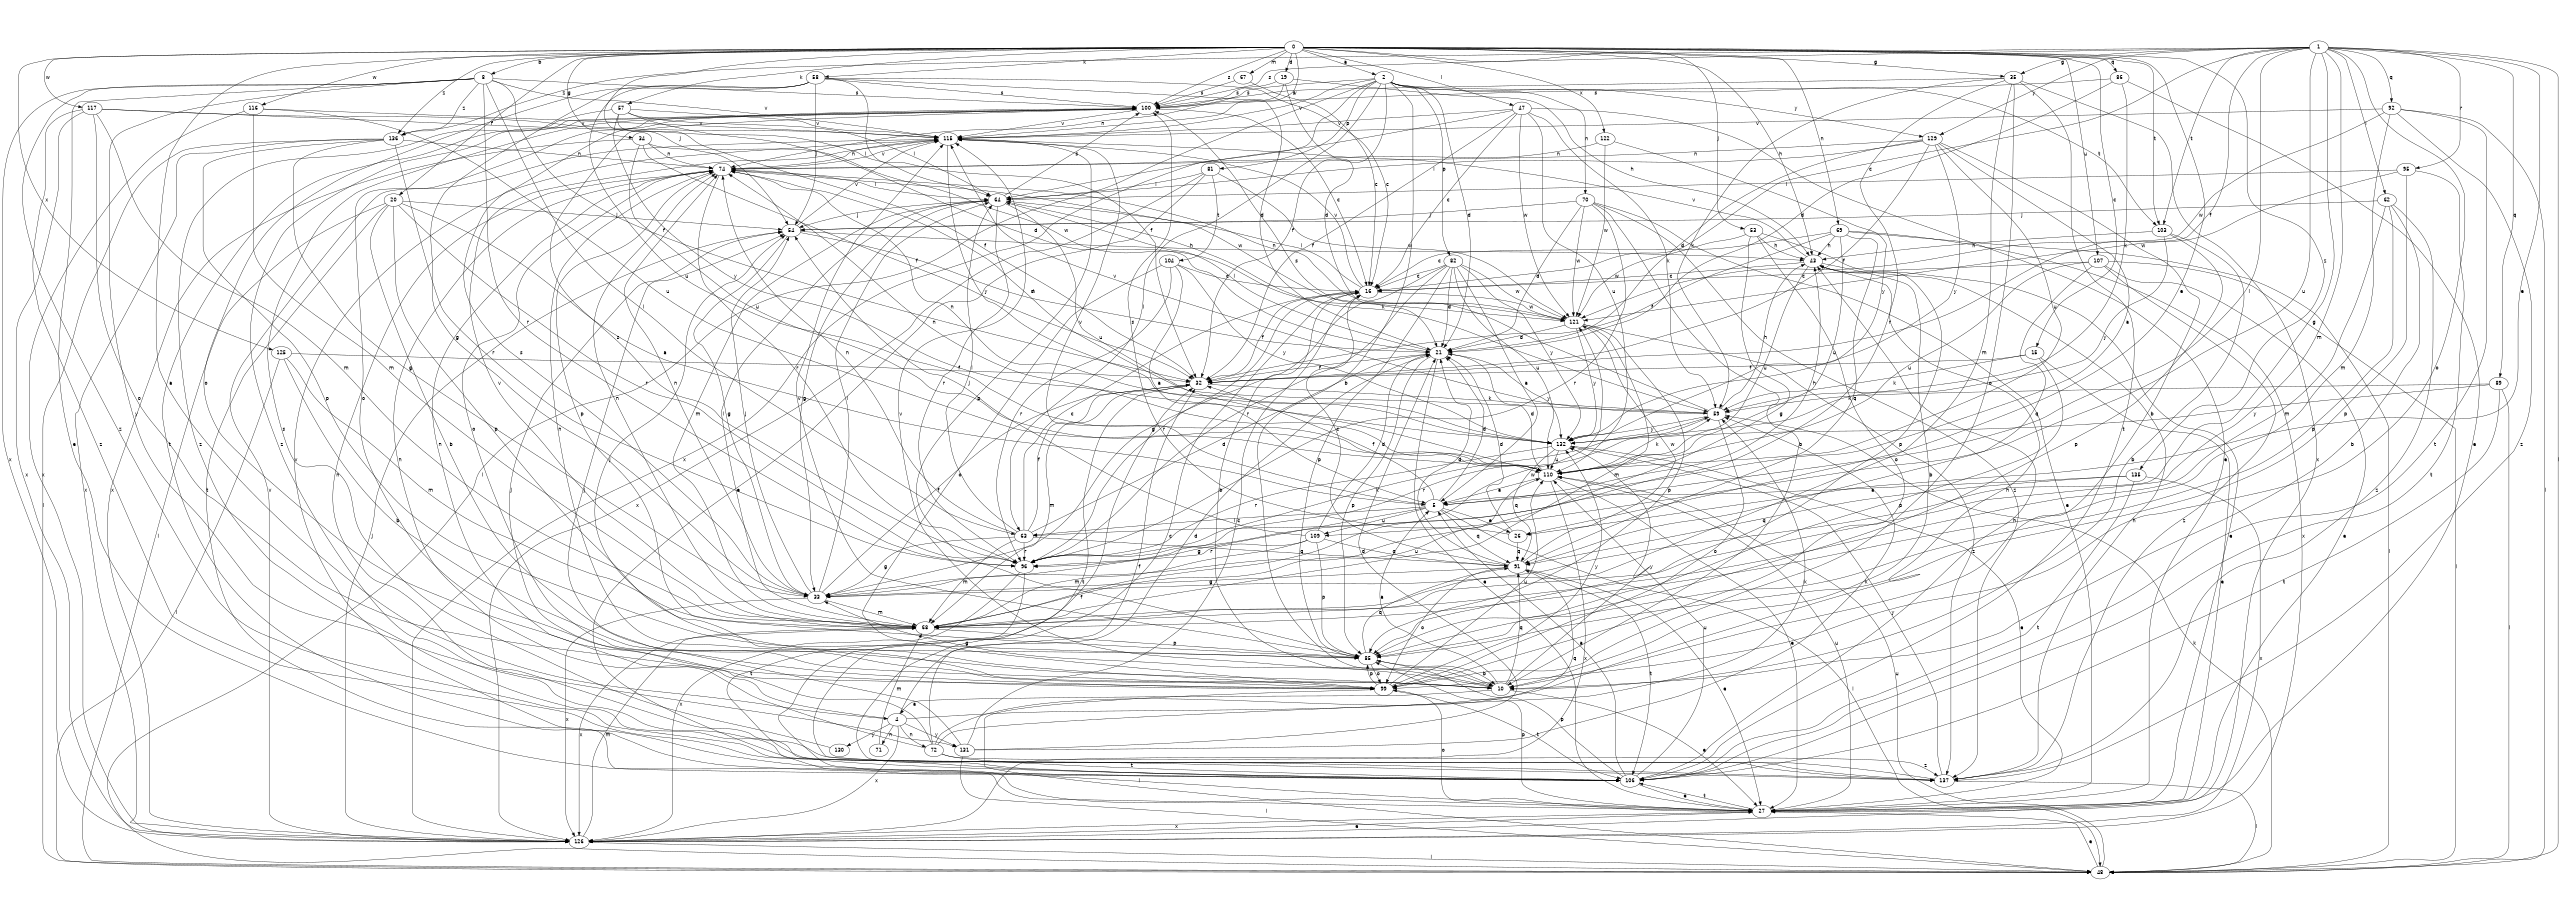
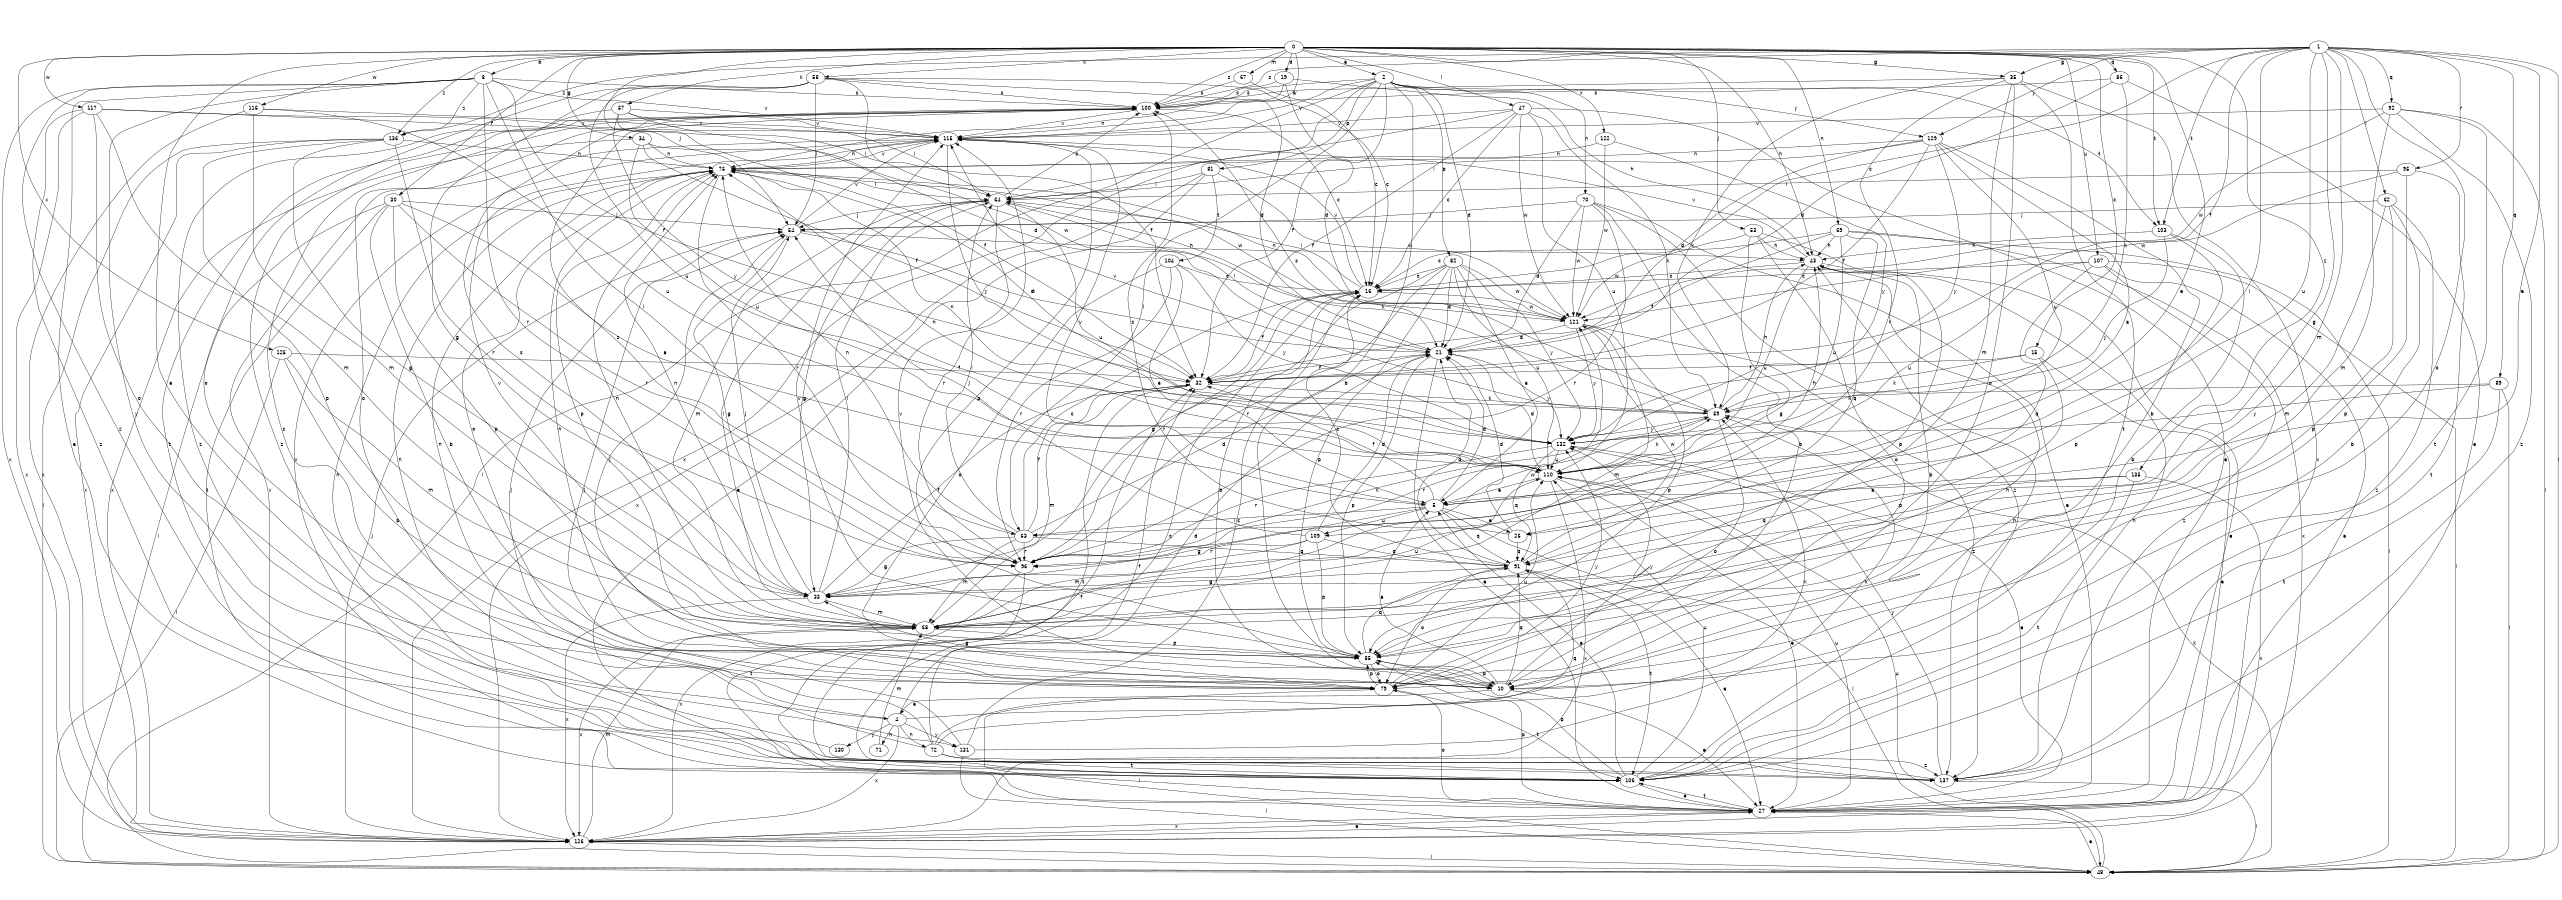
node "74": label "74" -> "75"
node "20": label "20" -> "30"
node "99": label "99" -> "79"
edge "131" -> "21": removed, label "d"
